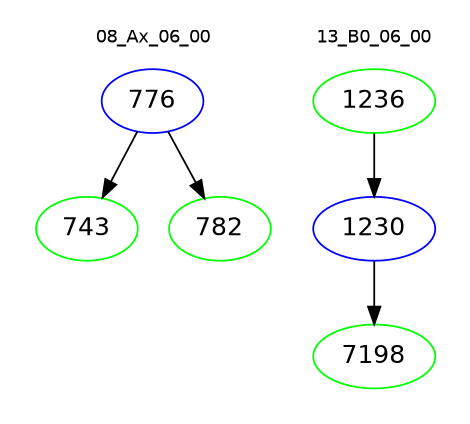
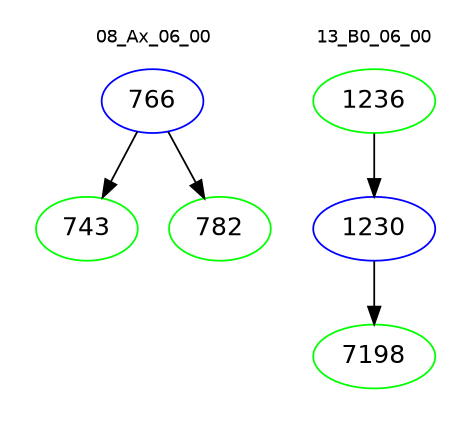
node "776": label "776" -> "766"
